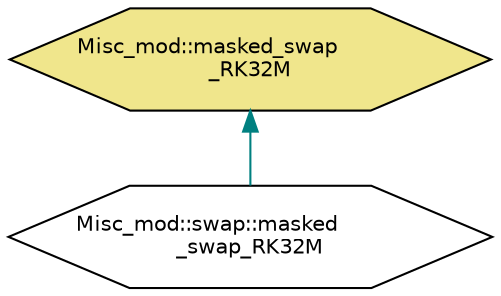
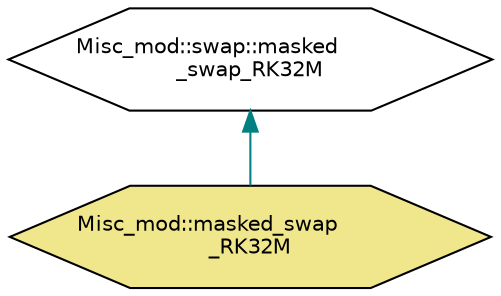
edge "Misc_mod::swap::masked _swap_RK32M" -> "Misc_mod::masked_swap _RK32M": reversed
